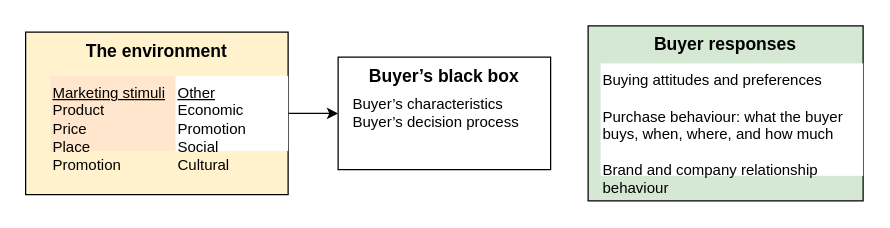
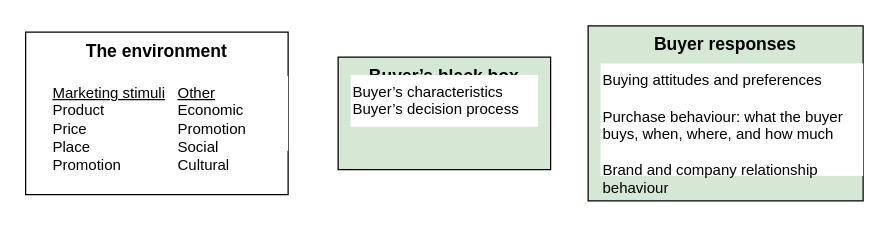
node "The environment": fillcolor #fff2cc -> #ffffff
node "Buyer’s black box": fillcolor #ffffff -> #d5e8d4
node "Marketing stimuli Product Price Place Promotion": fillcolor #ffe6cc -> #ffffff
edge "Other Economic Promotion Social Cultural" -> "Buyer’s black box": now "Other Economic Promotion Social Cultural" -> "Marketing stimuli Product Price Place Promotion"
node "Buyer’s characteristics Buyer’s decision process": moved (444, 113) -> (444, 101)
